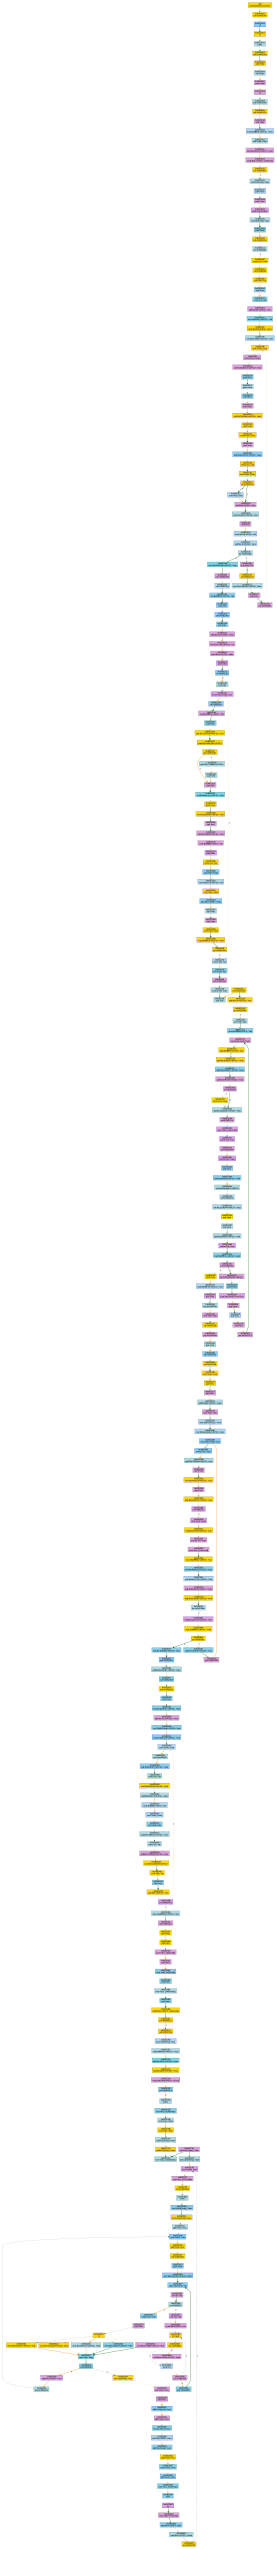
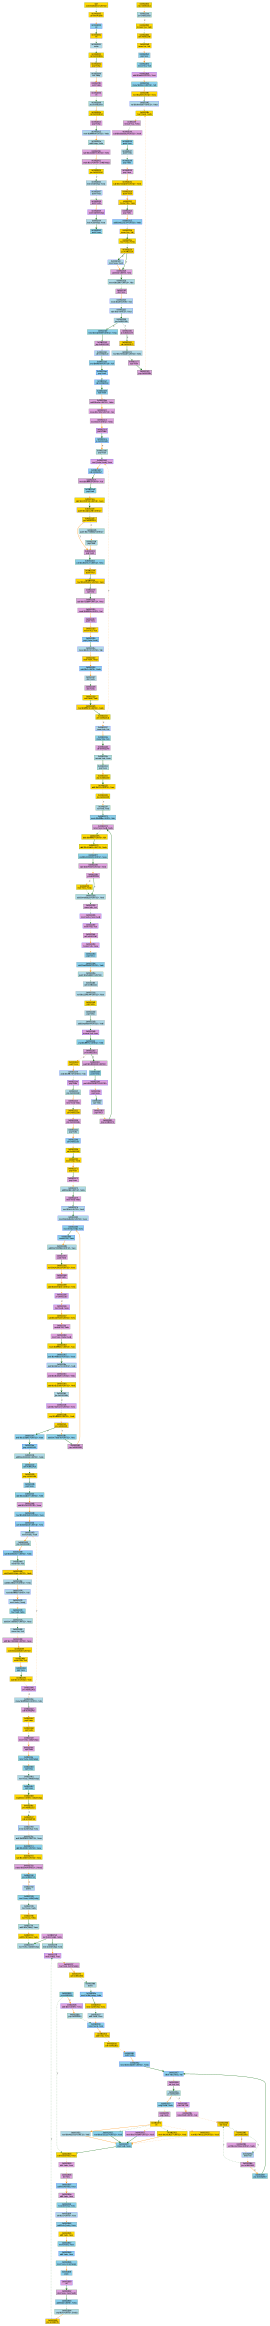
edge "0x00822042 pushl %eax" -> "0x00822043 jmp 0x008220ca": removed
edge "0x00822252 jmp 0x0082225f" -> "0x00822251 popl %esi": reversed
edge "0x00822827 cmpl %edi, %eax" -> "0x00822829 je 0x00822830": now "0x00822827 cmpl %edi, %eax" -> "0x00822830 subl 0x20(%ebx), %ecx"
